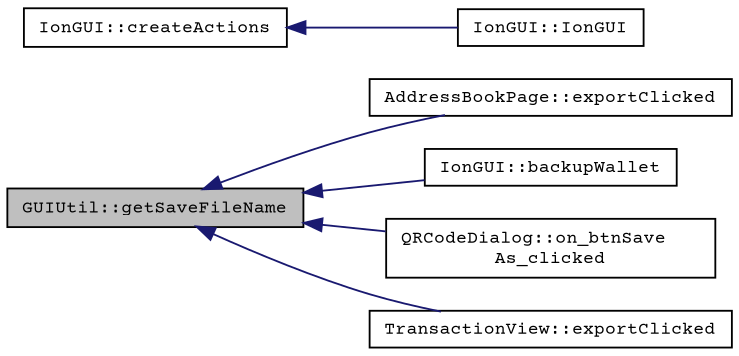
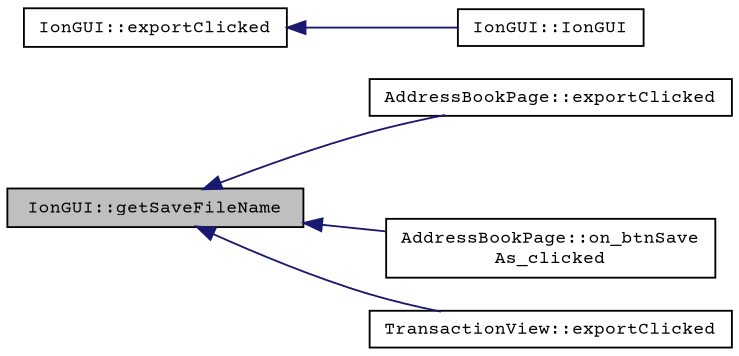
node "IonGUI::createActions": label "IonGUI::createActions" -> "IonGUI::exportClicked"
node "IonGUI::backupWallet": removed
node "GUIUtil::getSaveFileName": label "GUIUtil::getSaveFileName" -> "IonGUI::getSaveFileName"
node "QRCodeDialog::on_btnSave As_clicked": label "QRCodeDialog::on_btnSave As_clicked" -> "AddressBookPage::on_btnSave As_clicked"
